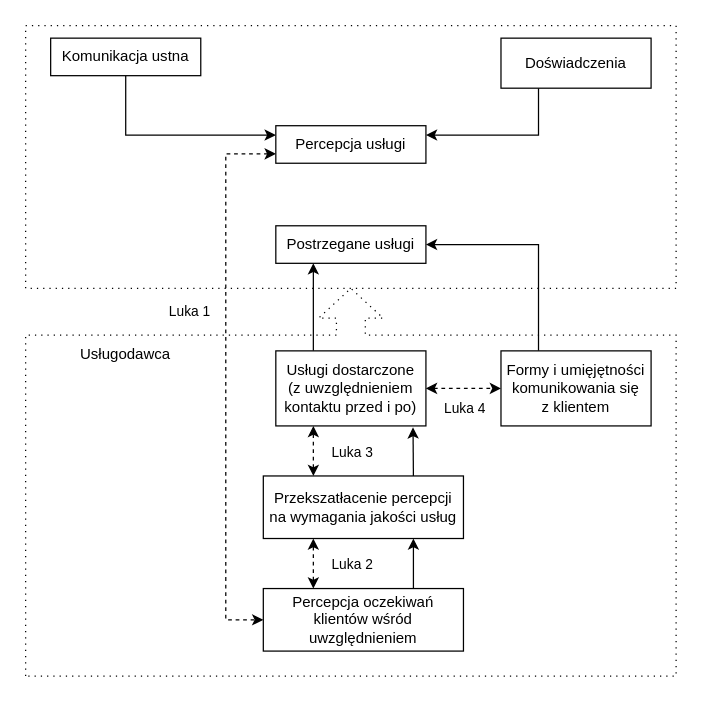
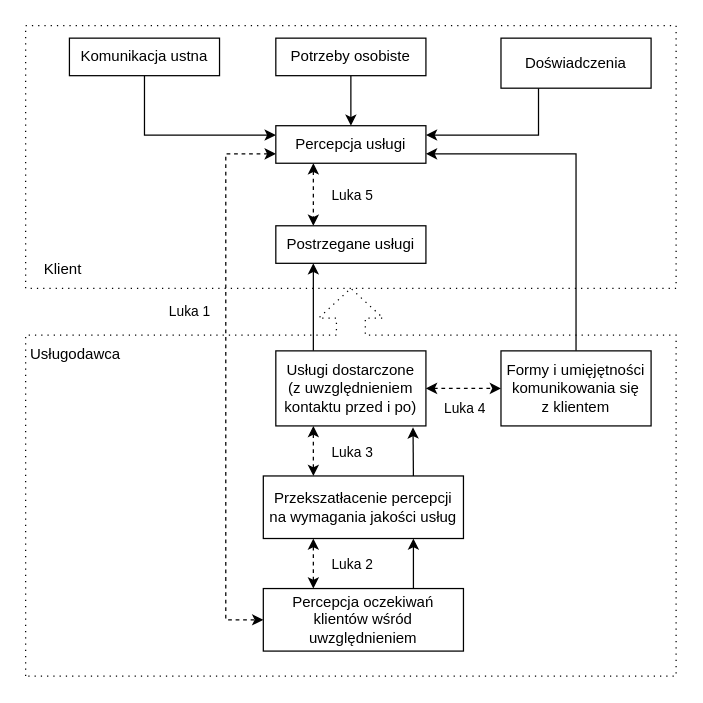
node "Komunikacja ustna": moved (126, 57) -> (144, 57)
node "Potrzeby osobiste": added
edge "Potrzeby osobiste" -> "Percepcja usługi": added
edge "Formy i umięjętności komunikowania się z klientem" -> "Percepcja usługi": added
edge "Percepcja usługi" -- "Postrzegane usługi": added, label "Luka 5"
edge "Formy i umięjętności komunikowania się z klientem" -> "Postrzegane usługi": removed
node "Klient": added
node "Usługodawca": moved (126, 354) -> (76, 354)
